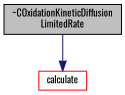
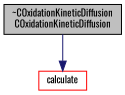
node "~COxidationKineticDiffusion LimitedRate": label "~COxidationKineticDiffusion LimitedRate" -> "~COxidationKineticDiffusion COxidationKineticDiffusion"
